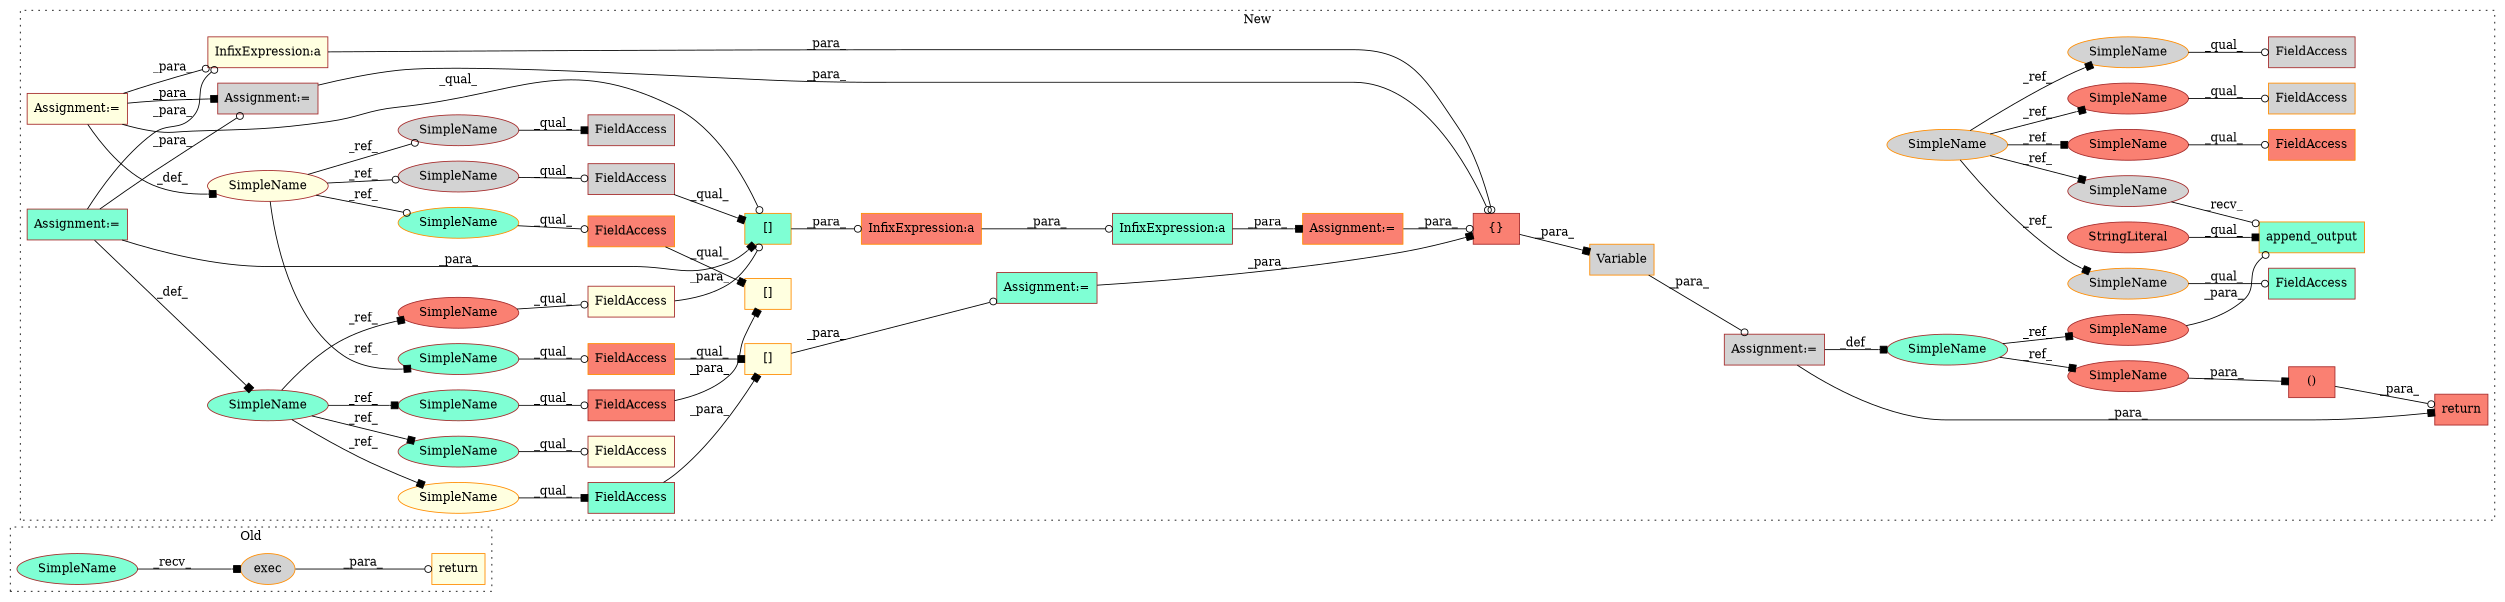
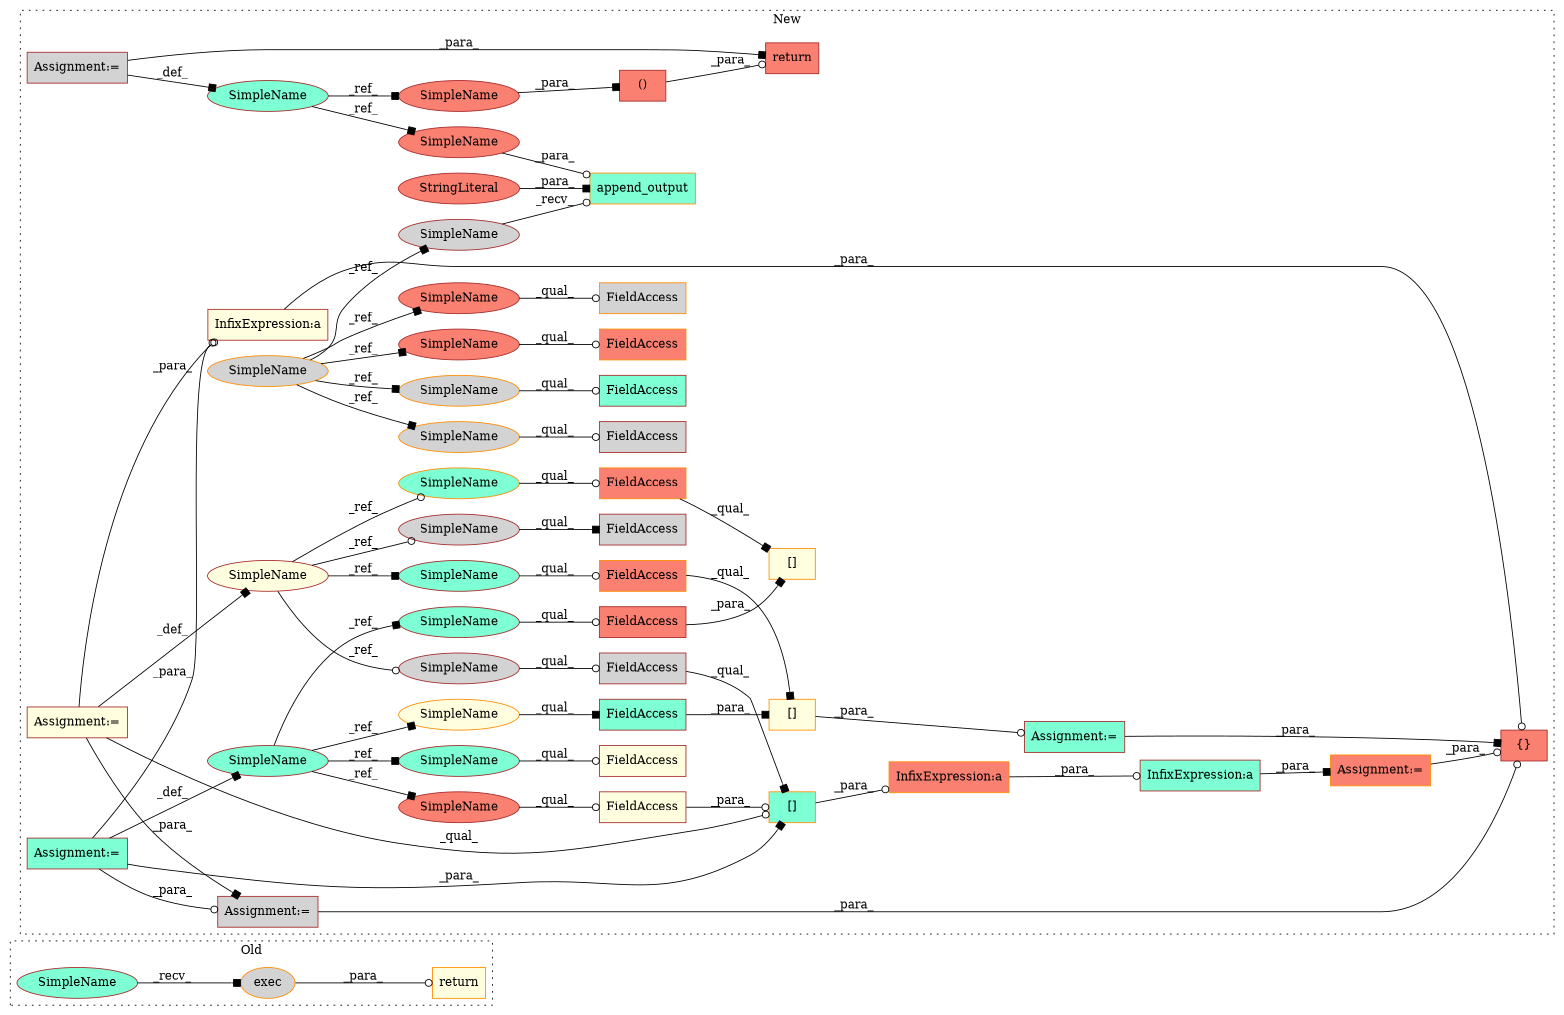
edge "StringLiteral" -> "append_output": label "_qual_" -> "_para_"
node "Variable": removed
